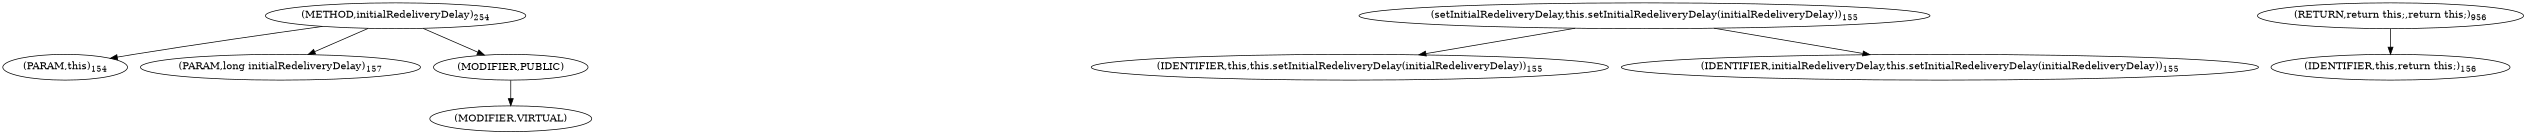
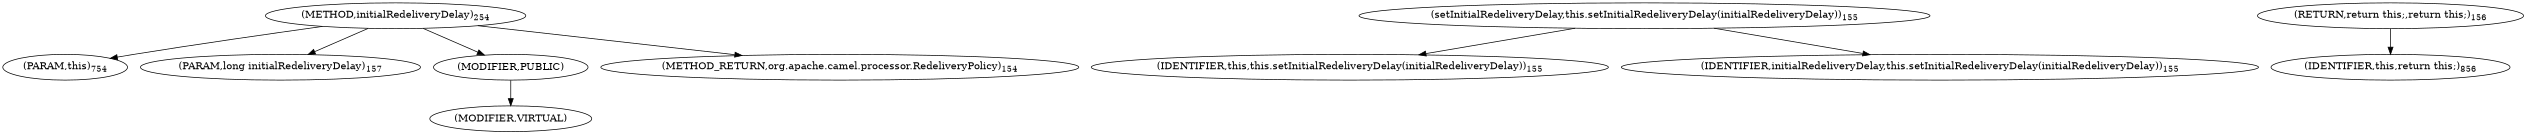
node "(RETURN,return this;,return this;)": text "956" -> "156"
node "(PARAM,this)": text "154" -> "754"
node "(IDENTIFIER,this,return this;)": text "156" -> "856"
node "(METHOD_RETURN,org.apache.camel.processor.RedeliveryPolicy)": added
